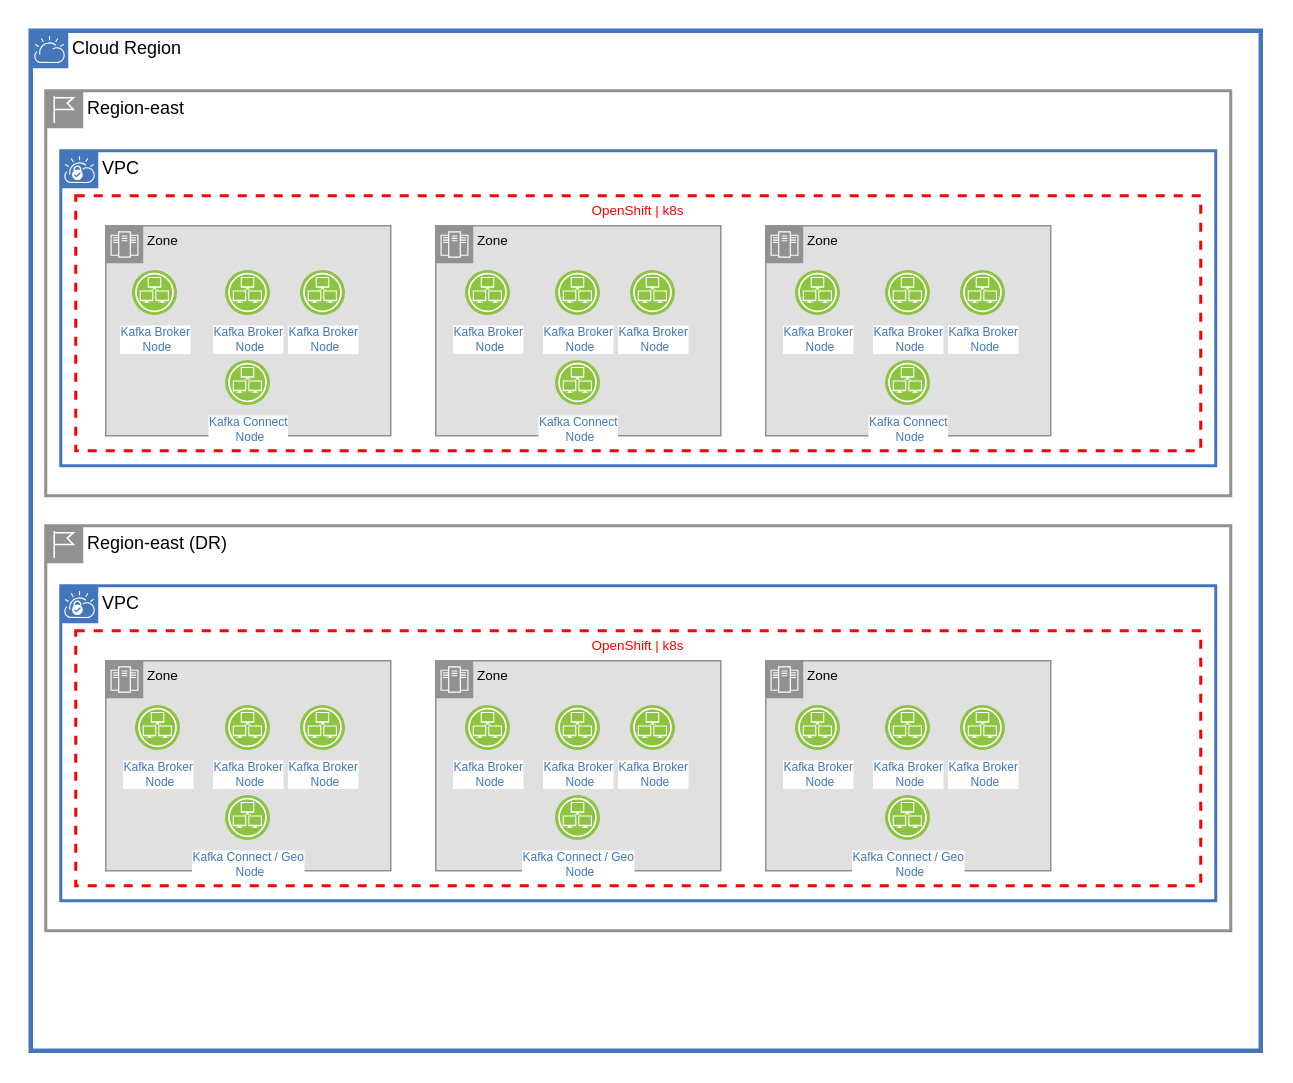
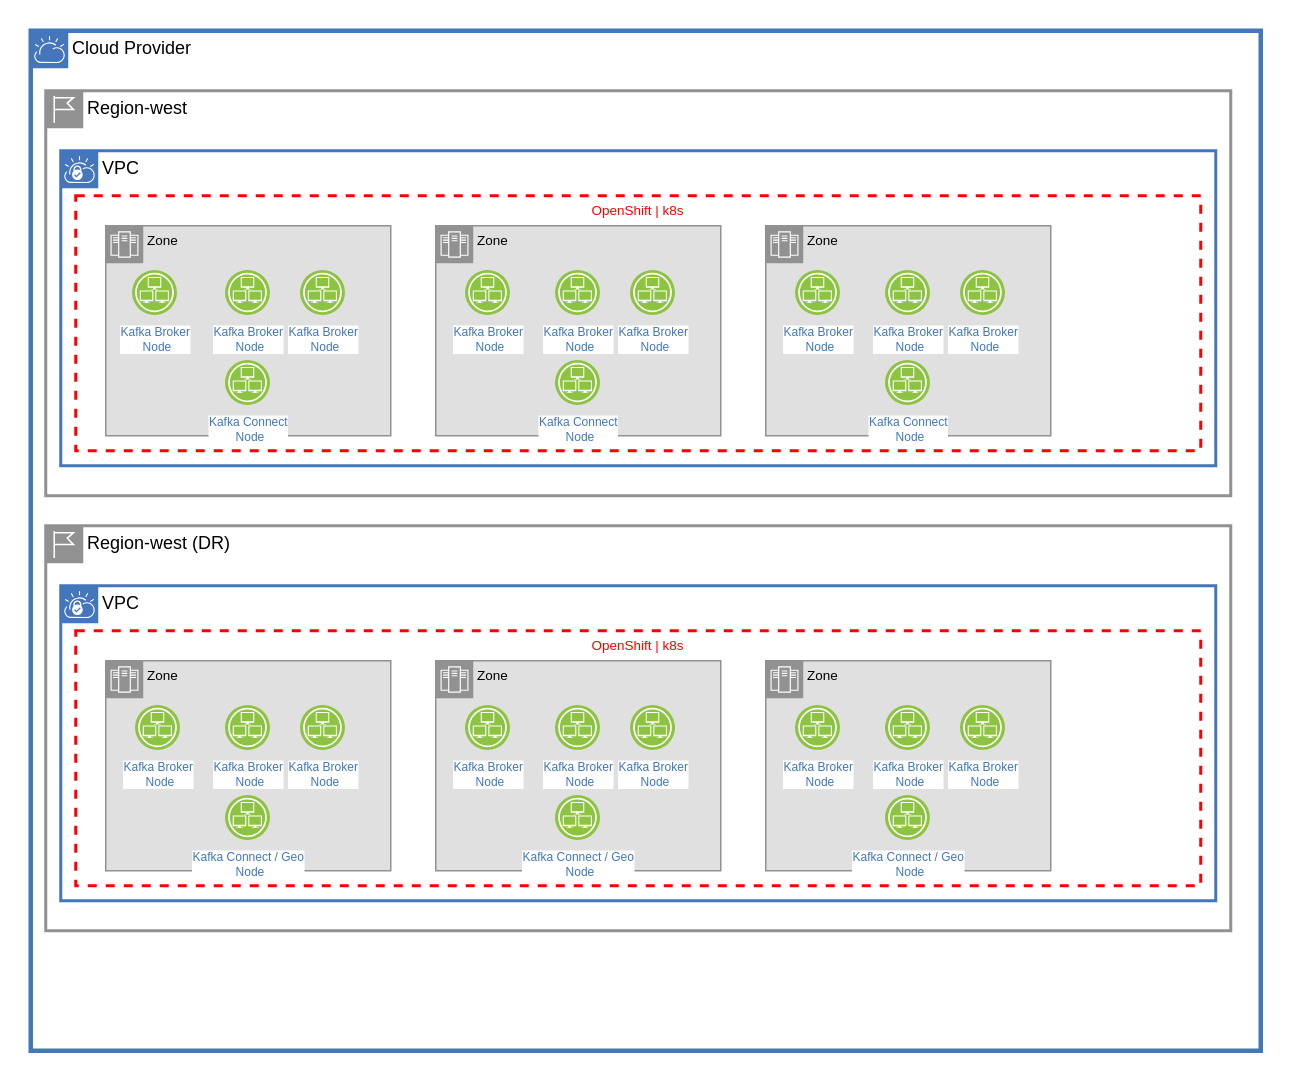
node "Cloud Region": label "Cloud Region" -> "Cloud Provider"
node "Region-east": label "Region-east" -> "Region-west"
node "Region-east (DR)": label "Region-east (DR)" -> "Region-west (DR)"
